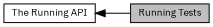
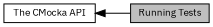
node "The Running API": label "The Running API" -> "The CMocka API"
